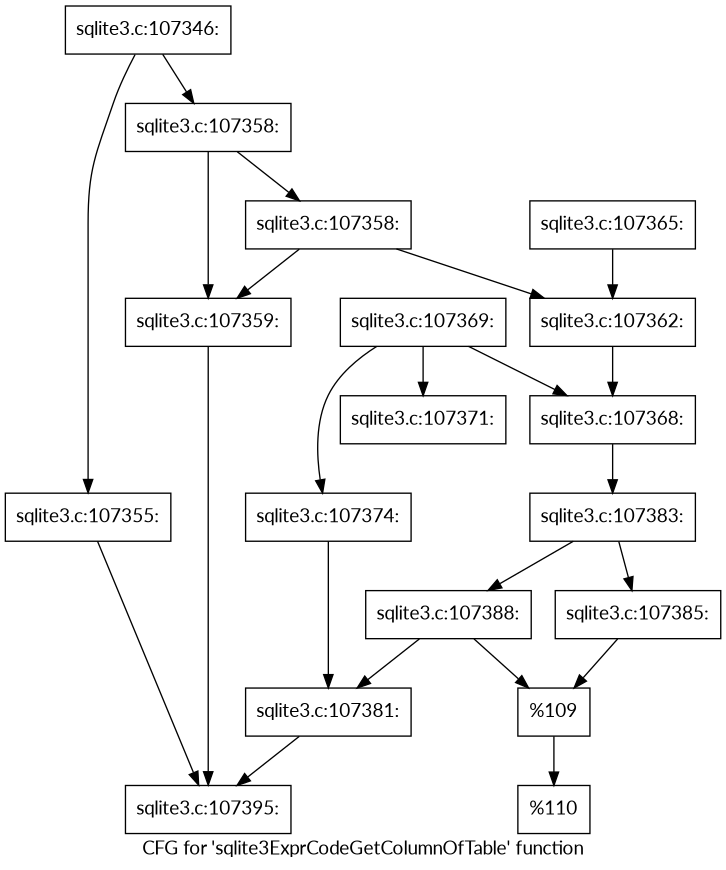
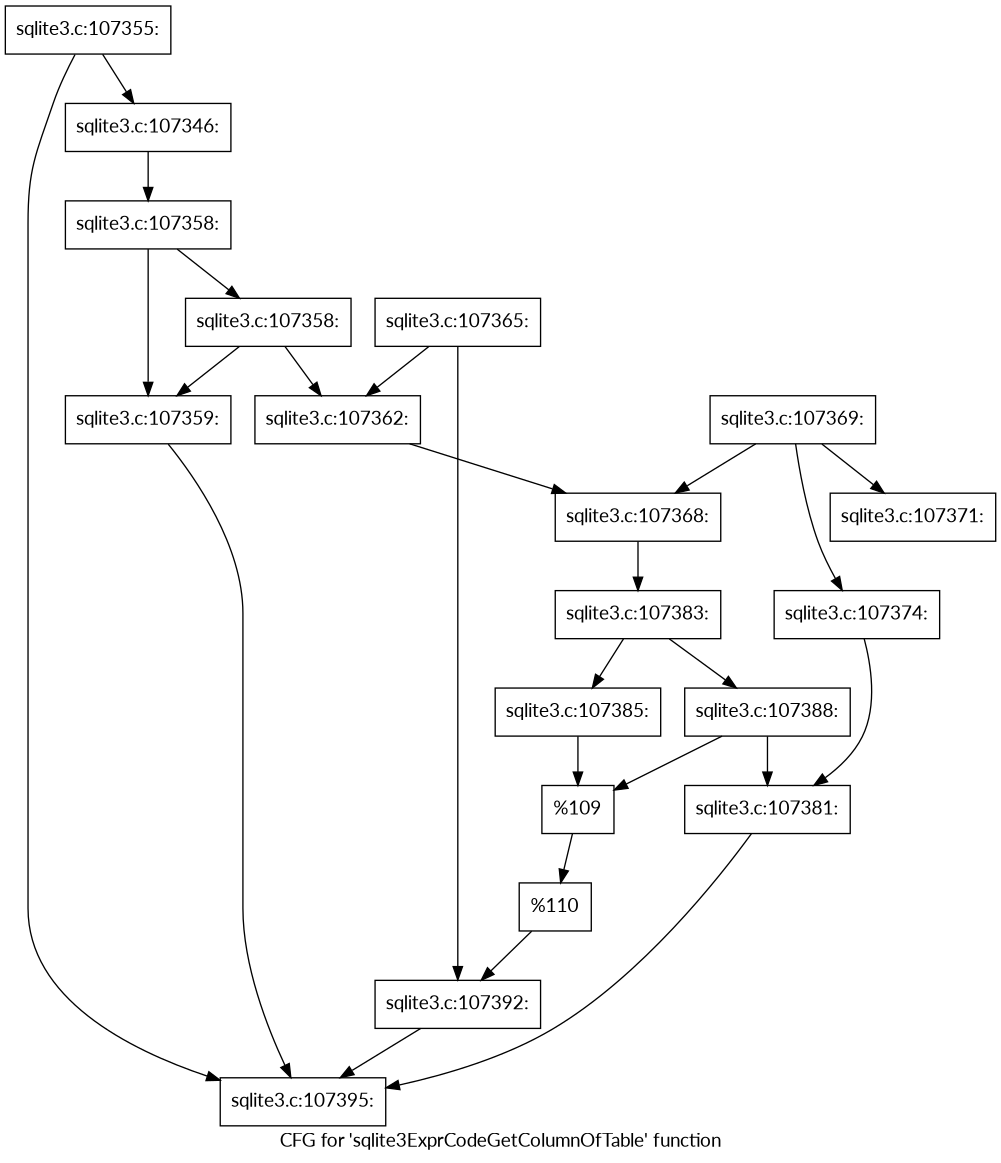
edge "sqlite3.c:107346:" -> "sqlite3.c:107355:": reversed
node "sqlite3.c:107392:": added
